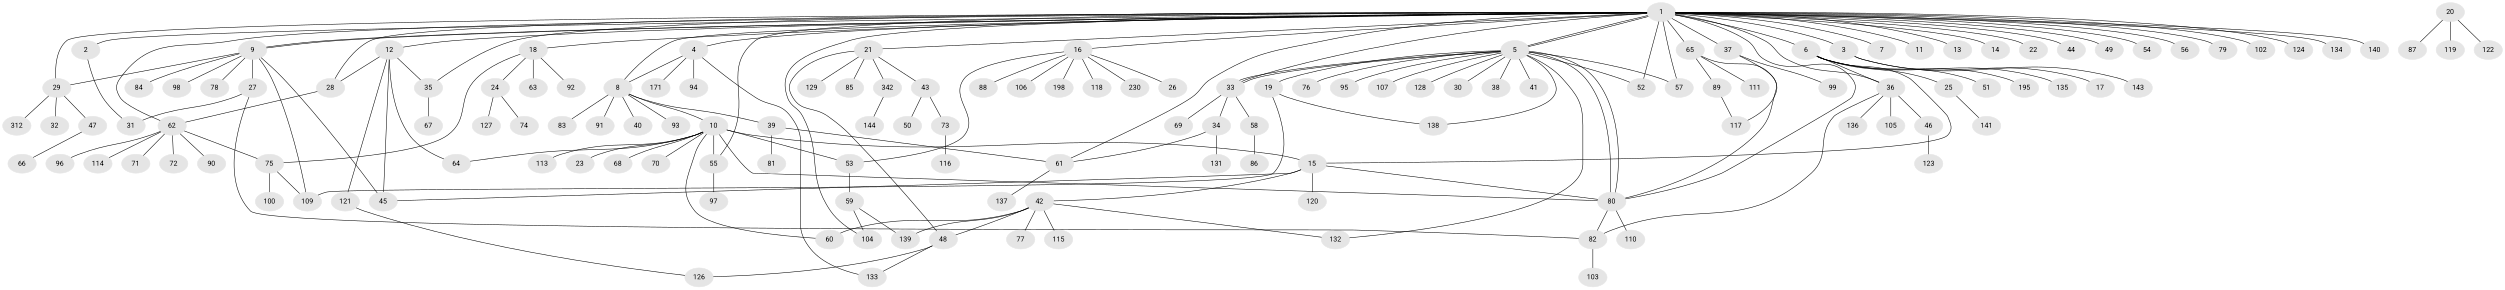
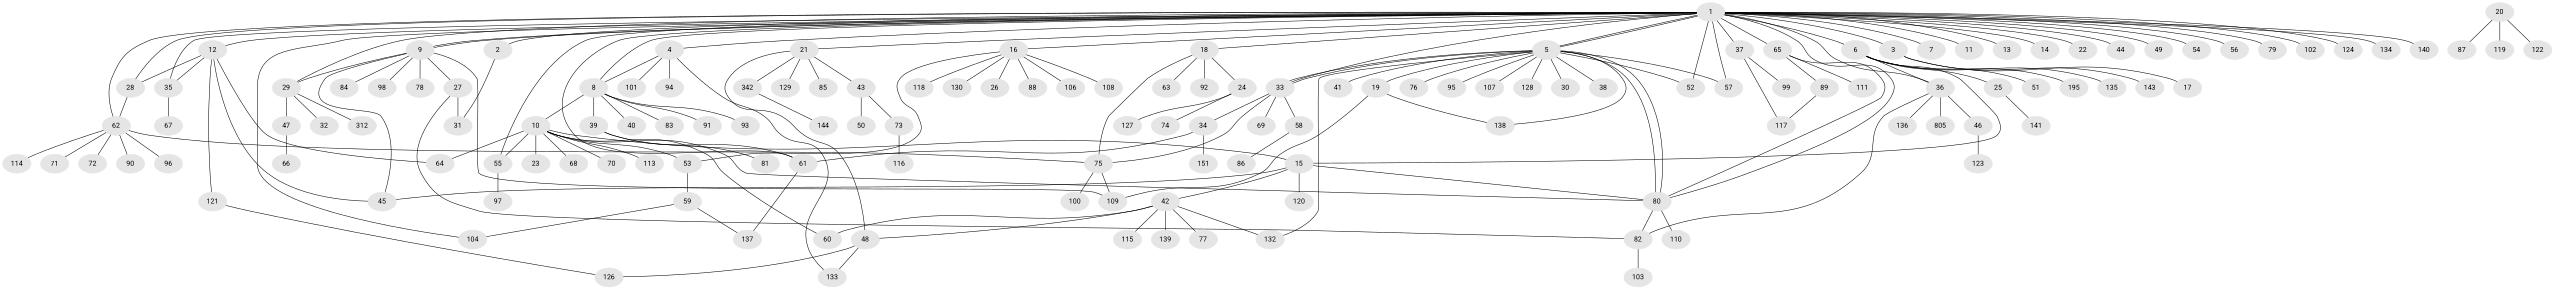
node "171": label "171" -> "101"
node "198": label "198" -> "108"
node "230": label "230" -> "130"
node "105": label "105" -> "805"
edge "33" -- "75": added
node "131": label "131" -> "151"
edge "59" -- "139": now "59" -- "137"
